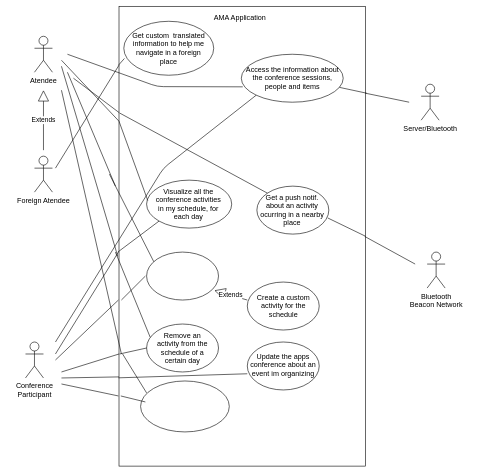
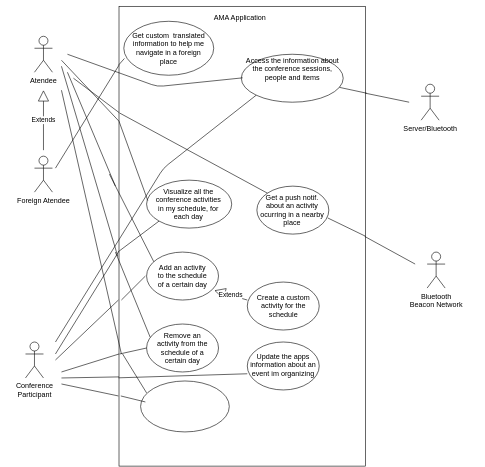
node "Access the information about the conference sessions, people and items": moved (293, 78) -> (293, 69)
node "Add an activity to the schedule of a certain day": added
node "Update the apps conference about an event im organizing": label "Update the apps conference about an event im organizing" -> "Update the apps information about an event im organizing"
